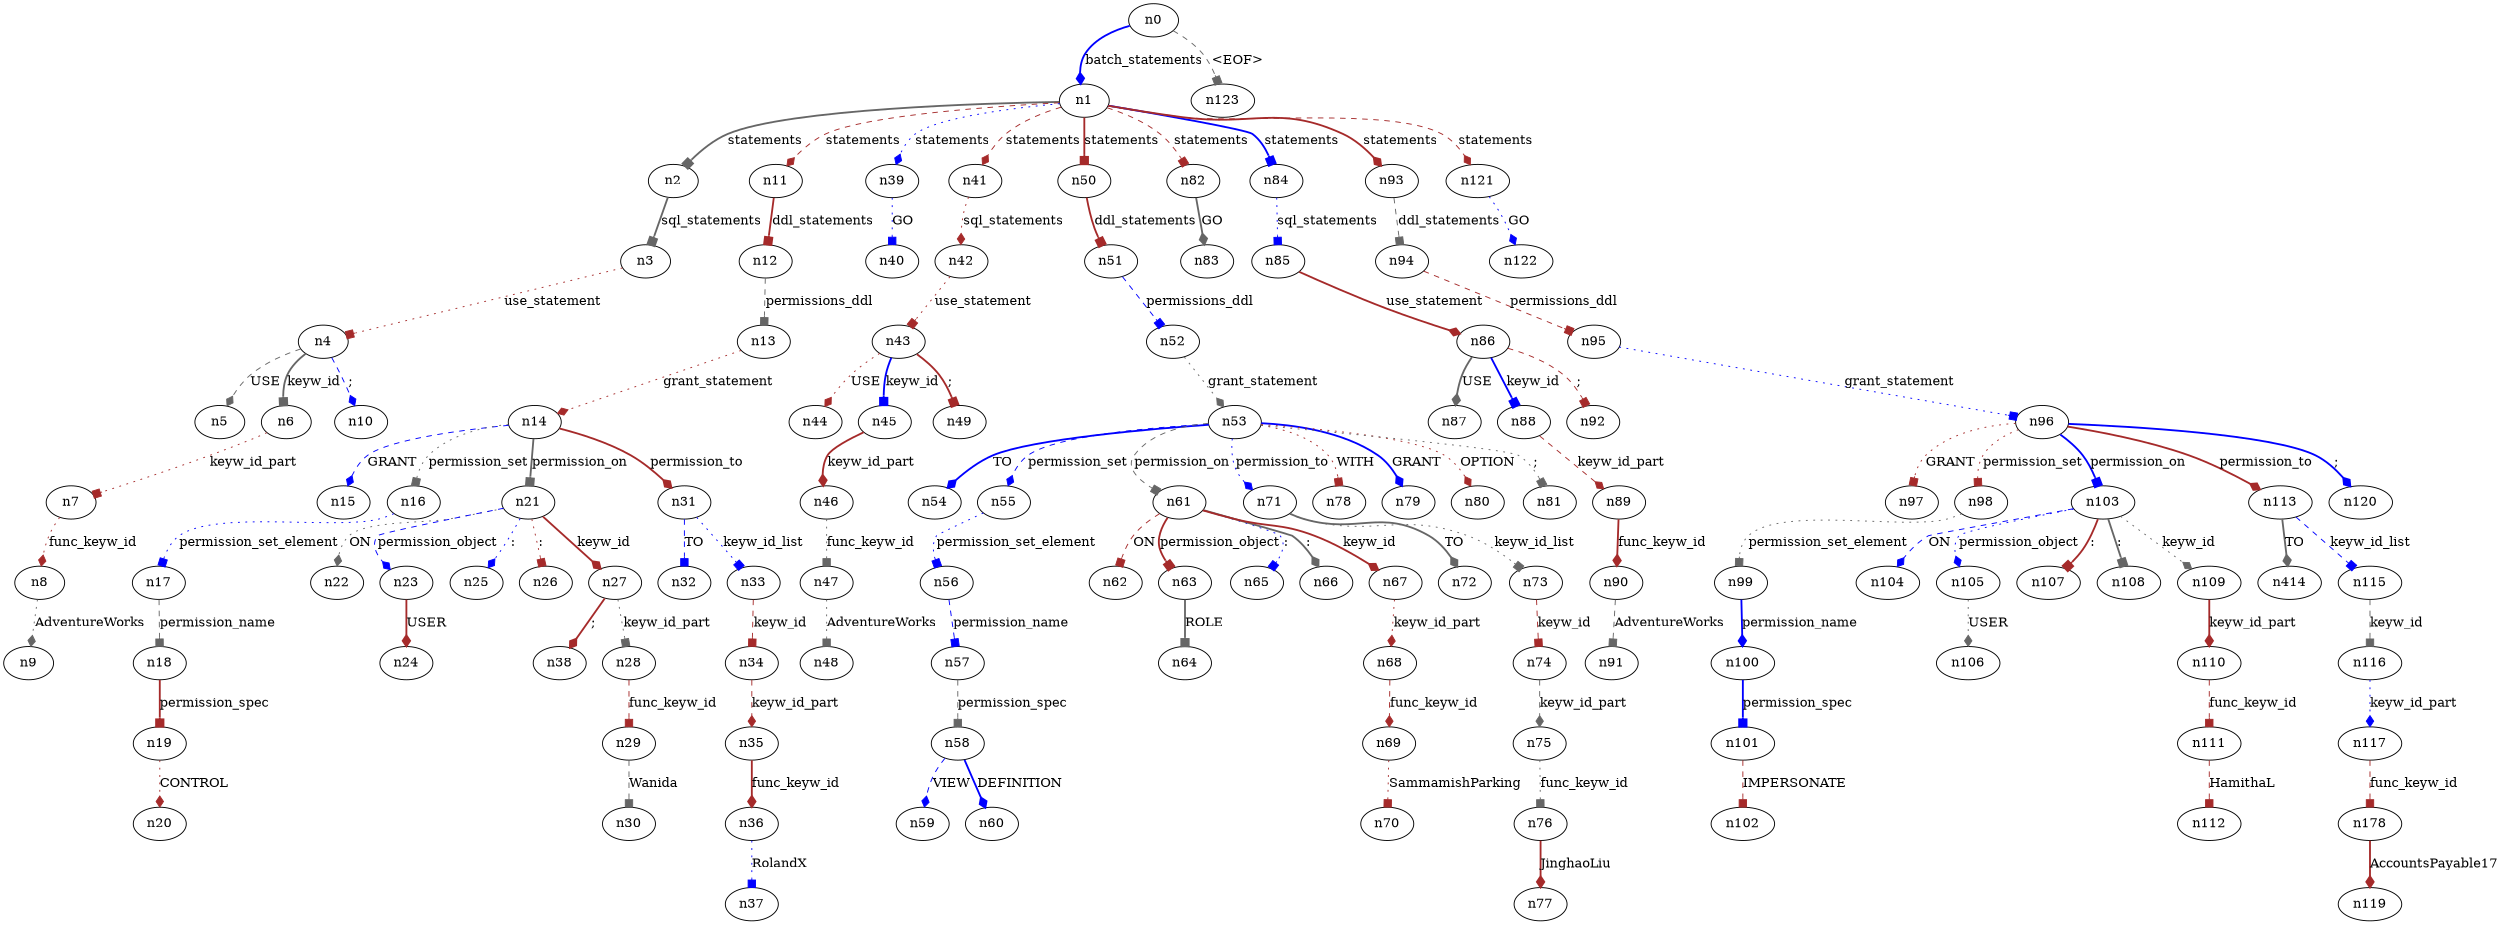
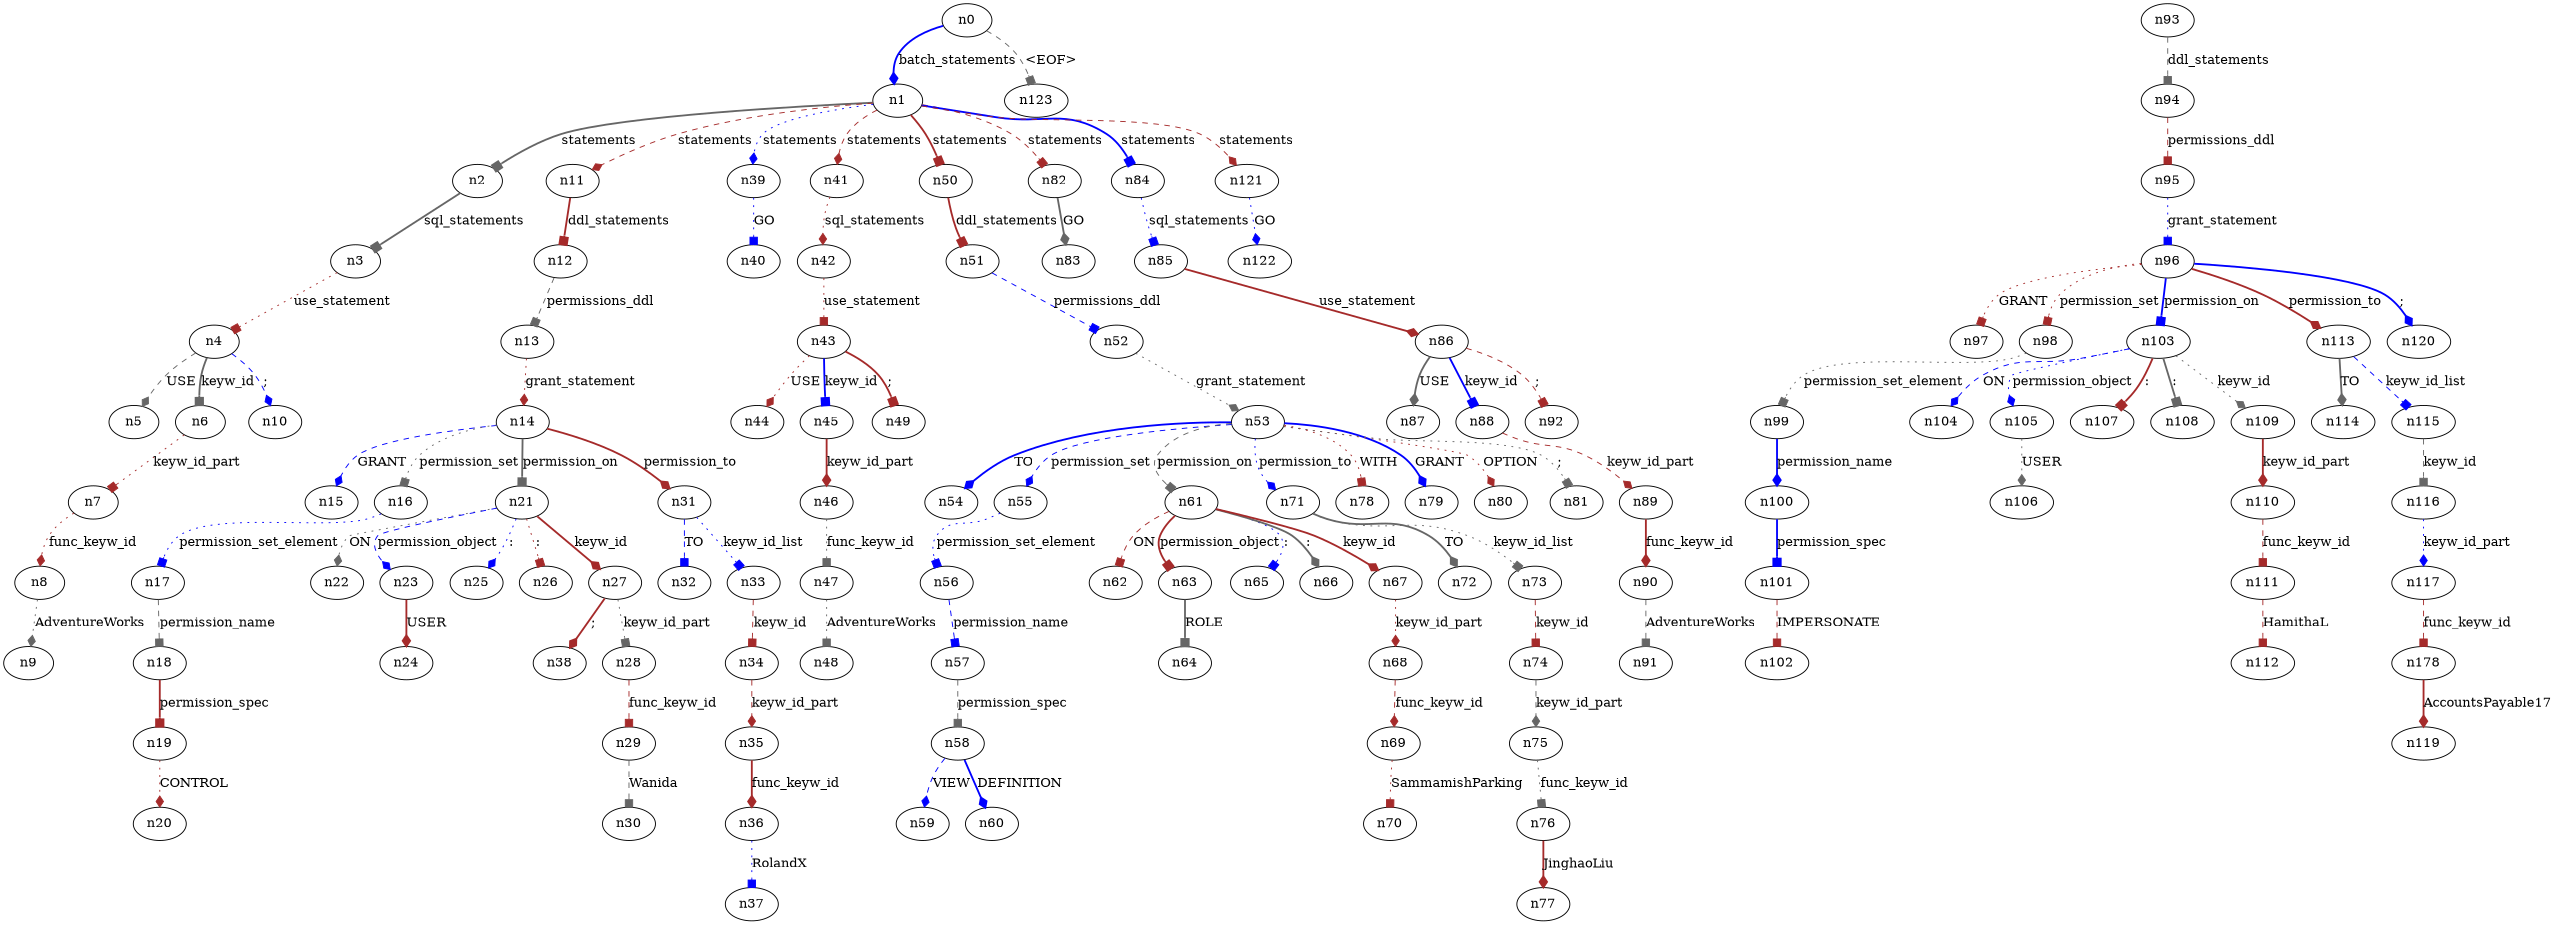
edge "n1" -> "n93": removed, label "statements"
node "n414": label "n414" -> "n114"
